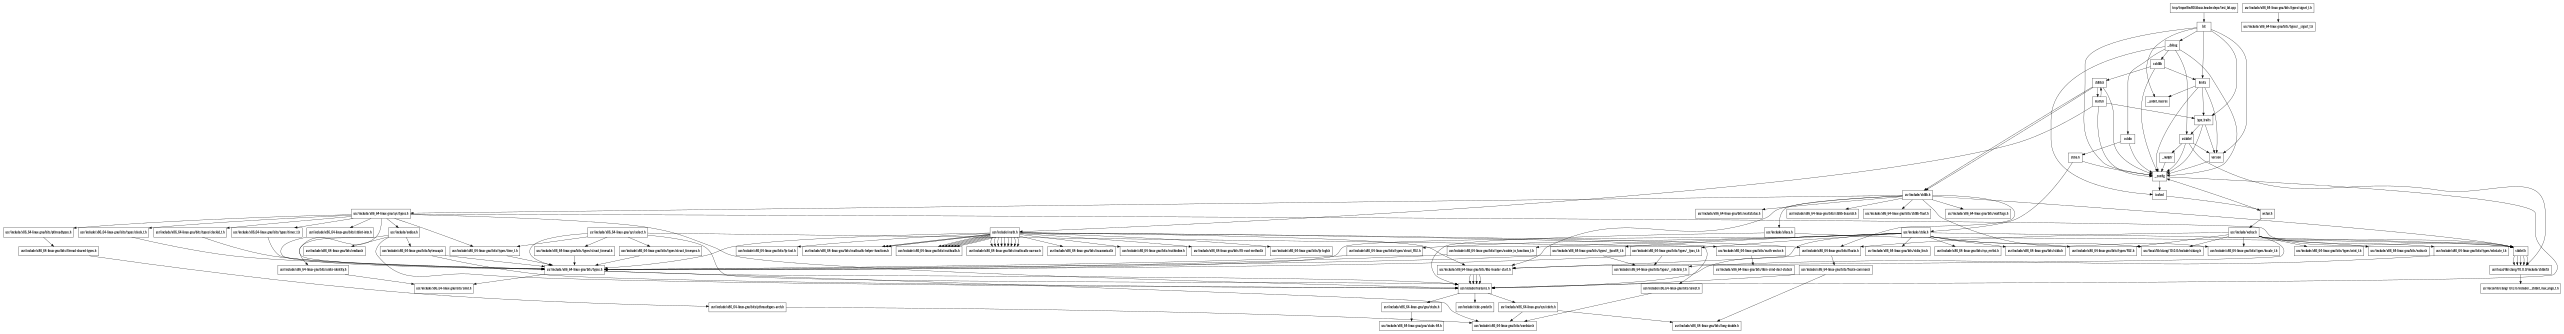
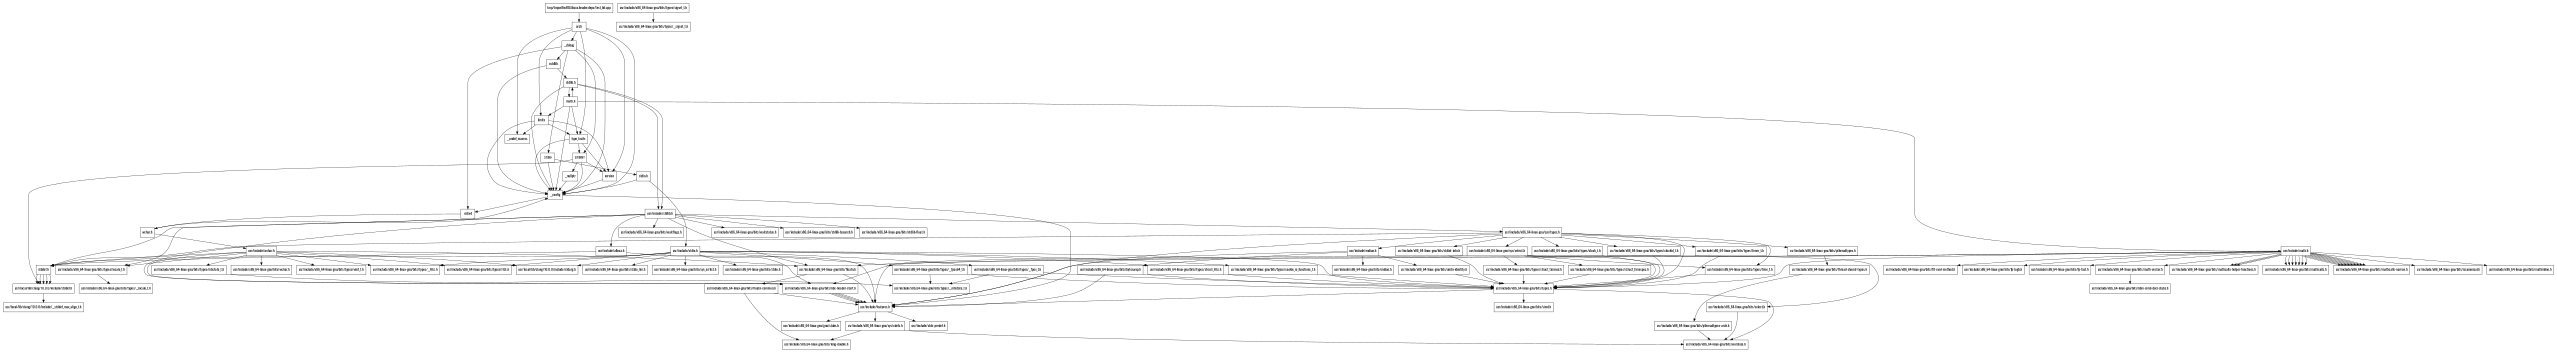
node "bit": label "bit" -> "arch"
edge "cstdlib" -> "limits": now "math.h" -> "limits"
edge "usr/include/x86_64-linux-gnu/sys/types.h" -> "usr/include/x86_64-linux-gnu/sys/select.h": added
node "usr/include/x86_64-linux-gnu/bits/types/__FILE.h": added
edge "usr/include/x86_64-linux-gnu/bits/uintn-identity.h" -> "usr/include/x86_64-linux-gnu/bits/simd.h": now "usr/include/x86_64-linux-gnu/bits/uintn-identity.h" -> "usr/include/x86_64-linux-gnu/bits/types.h"
node "usr/include/x86_64-linux-gnu/bits/types/__locale_t.h": added
node "usr/include/x86_64-linux-gnu/gnu/stubs-64.h": removed
